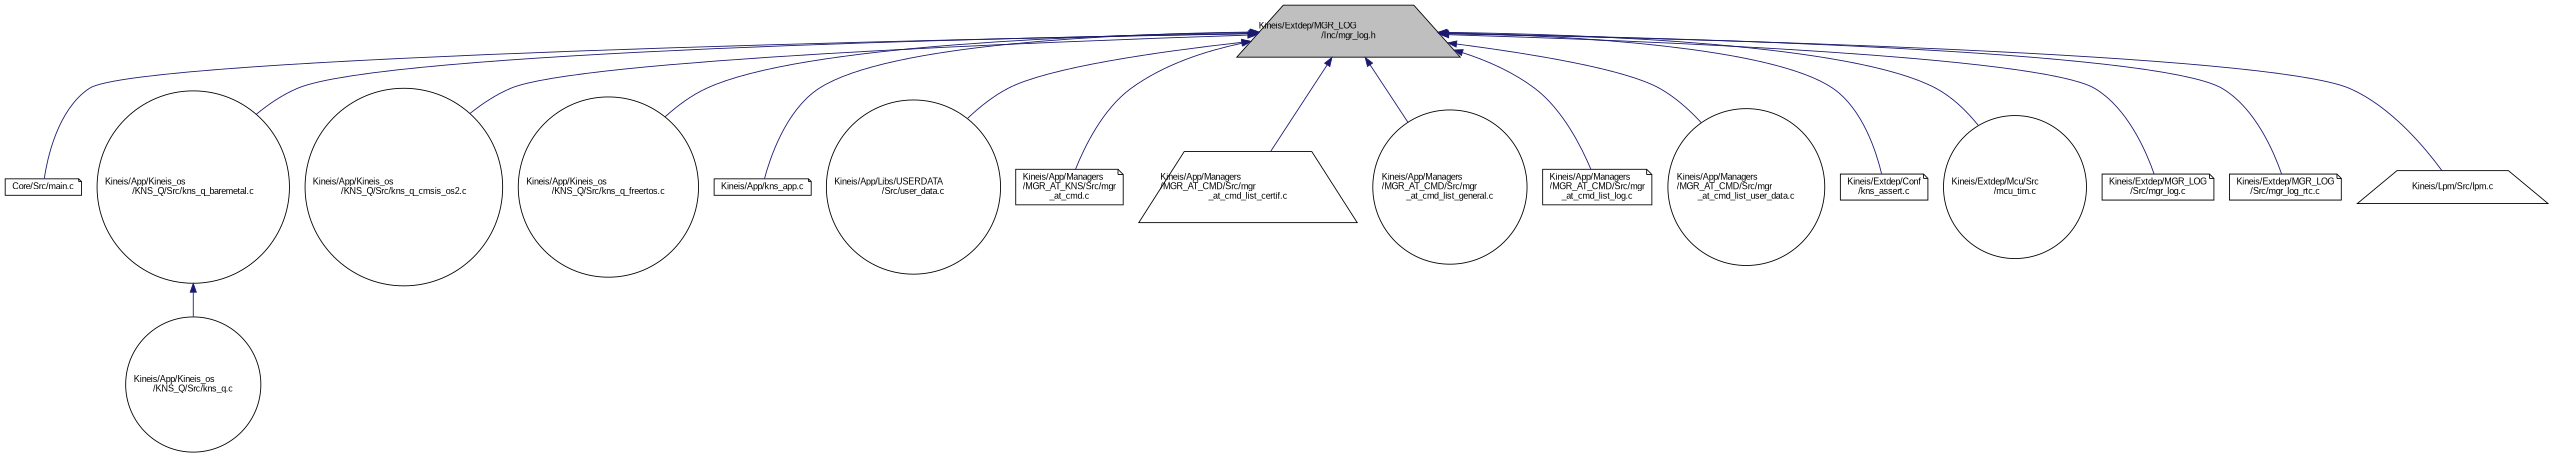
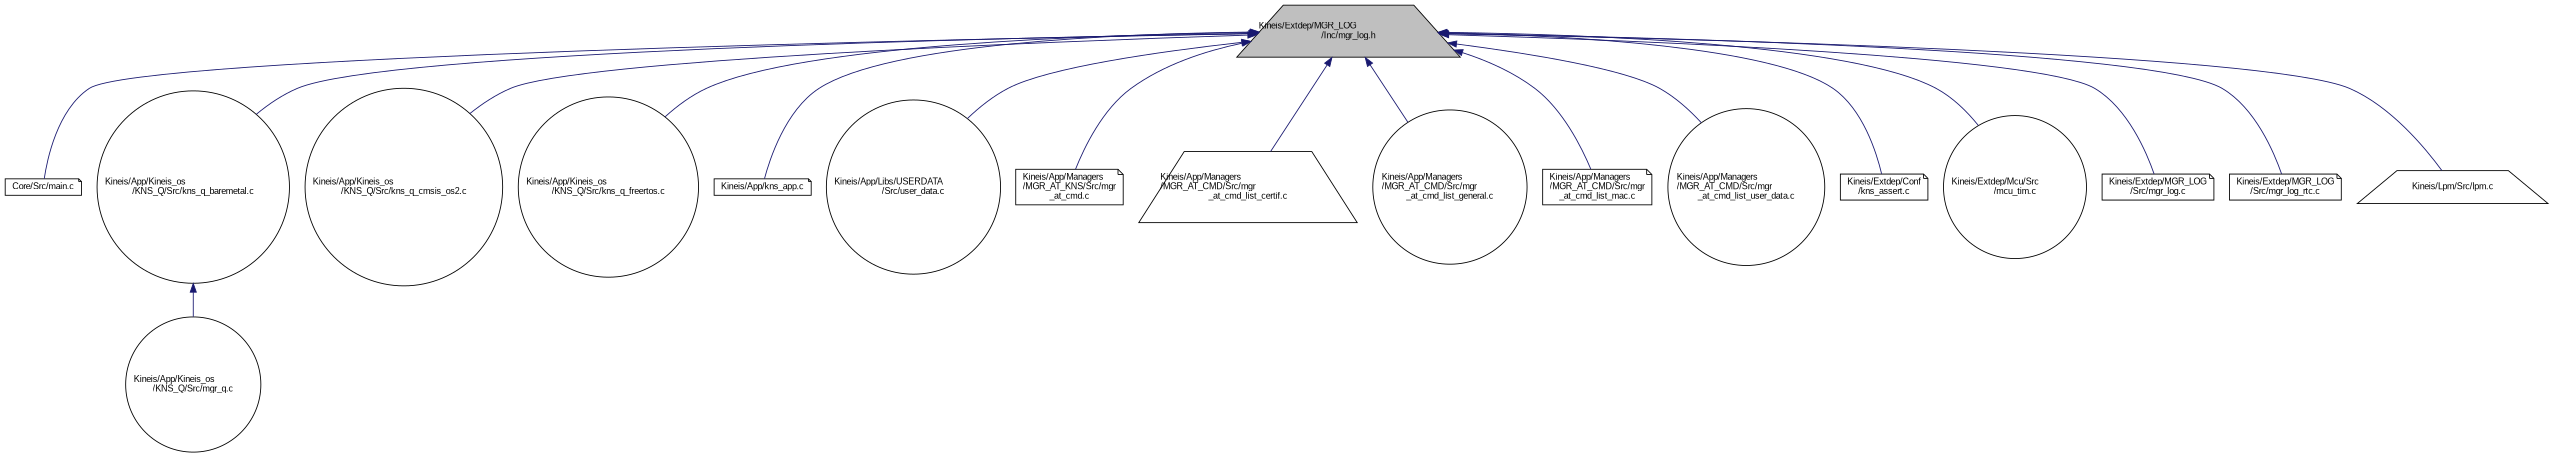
node "Kineis/App/Managers /MGR_AT_CMD/Src/mgr _at_cmd_list_log.c": label "Kineis/App/Managers /MGR_AT_CMD/Src/mgr _at_cmd_list_log.c" -> "Kineis/App/Managers /MGR_AT_CMD/Src/mgr _at_cmd_list_mac.c"
node "Kineis/App/Kineis_os /KNS_Q/Src/kns_q.c": label "Kineis/App/Kineis_os /KNS_Q/Src/kns_q.c" -> "Kineis/App/Kineis_os /KNS_Q/Src/mgr_q.c"
